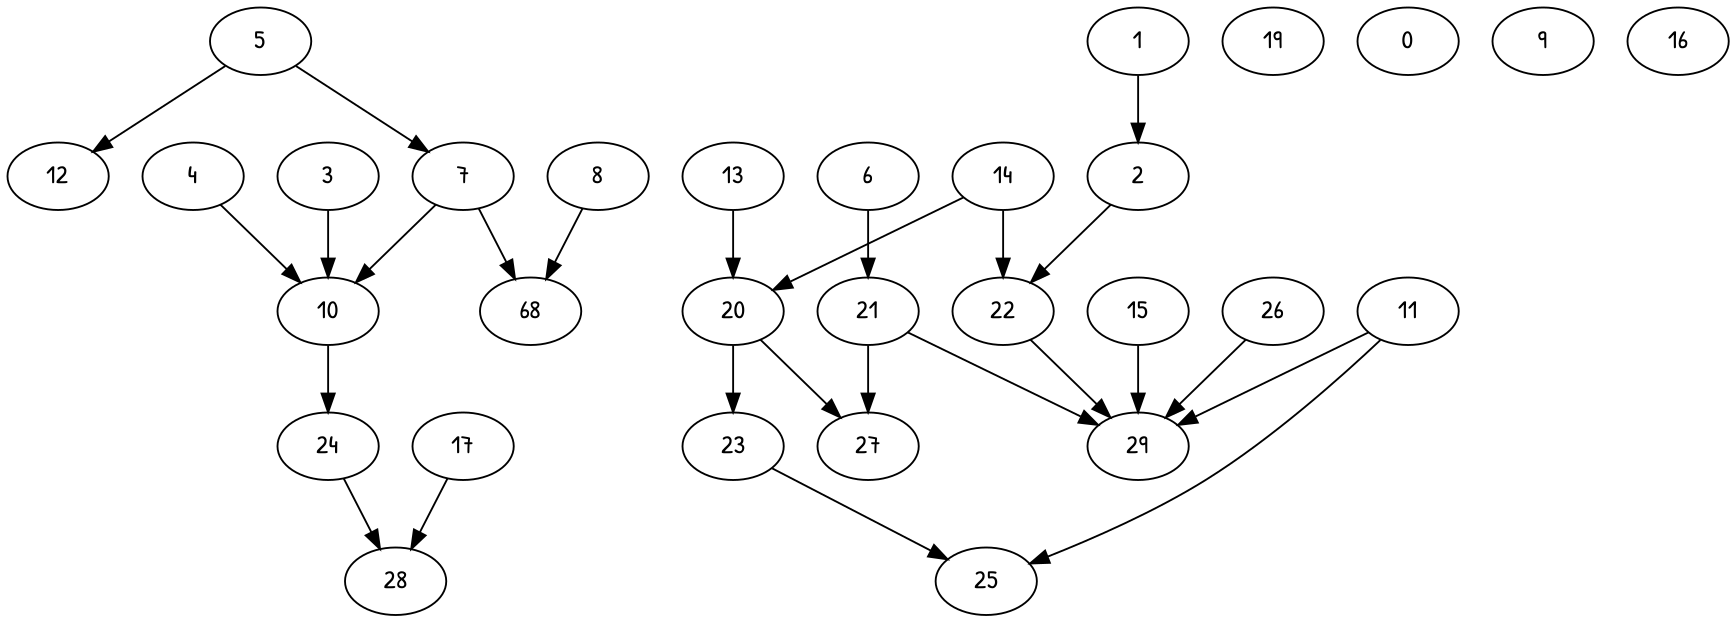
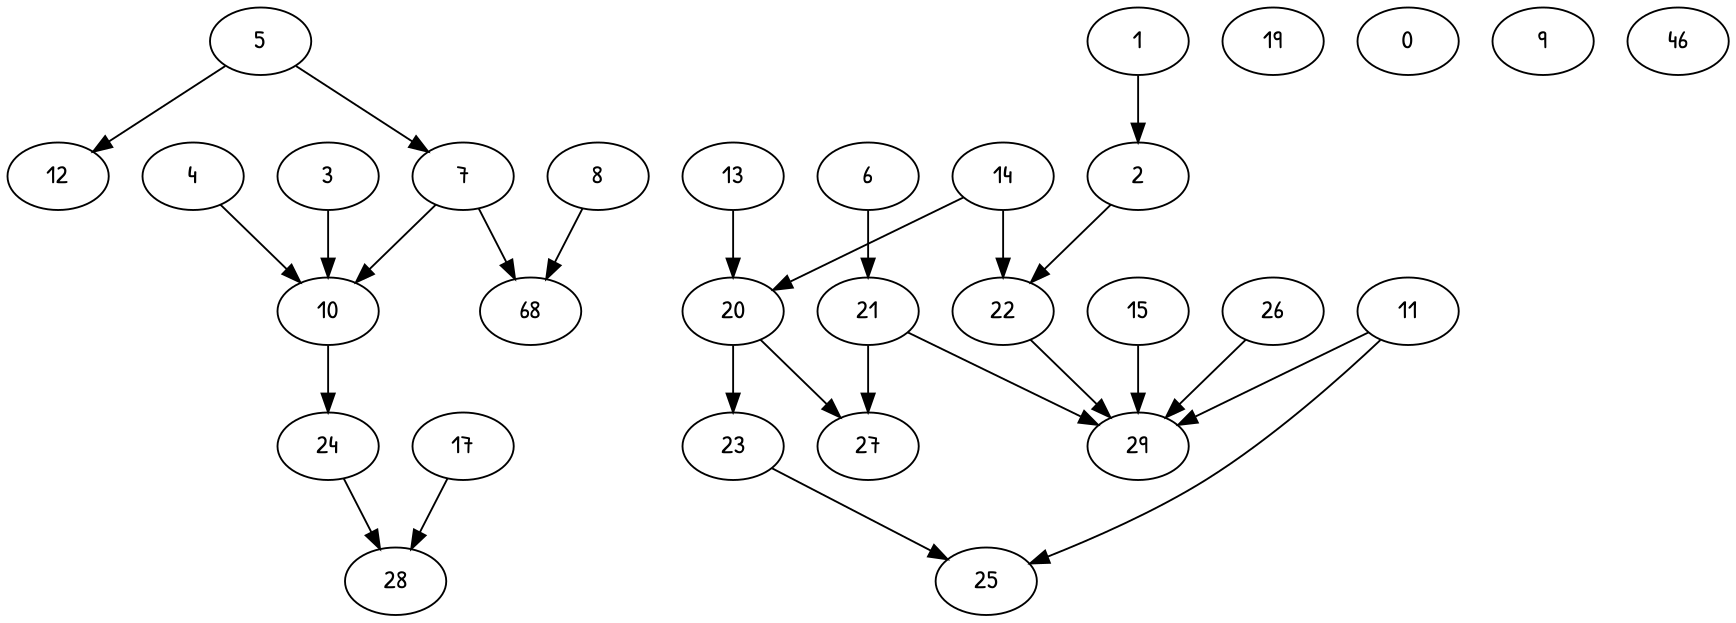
node "16": label "16" -> "46"
